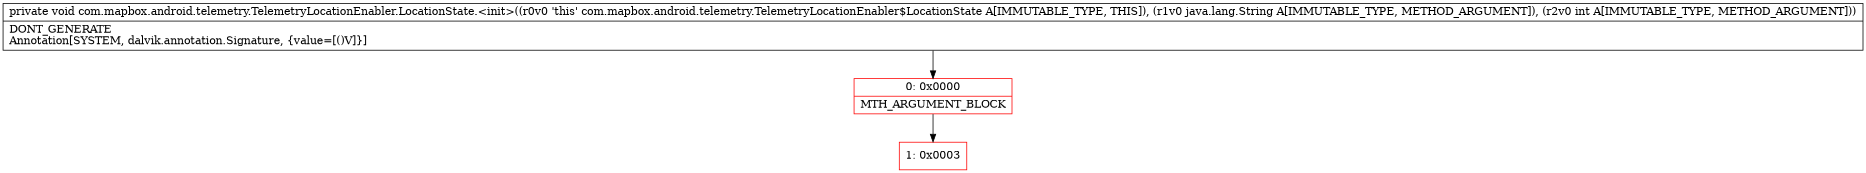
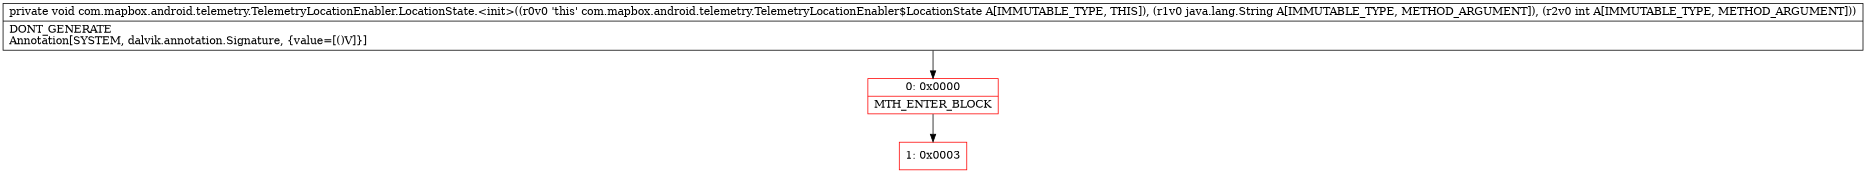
node "0: 0x0000": text "MTH_ARGUMENT_BLOCK" -> "MTH_ENTER_BLOCK"
